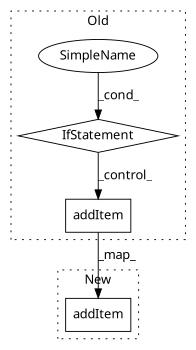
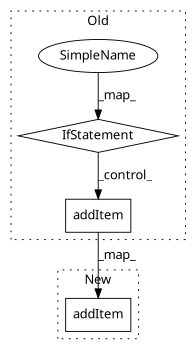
edge "SimpleName" -> "IfStatement": label "_cond_" -> "_map_"
